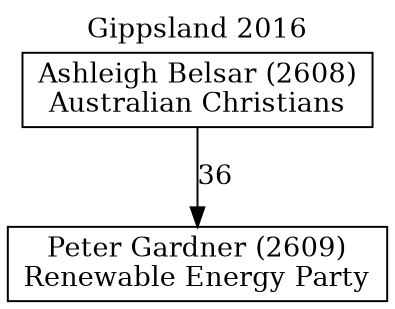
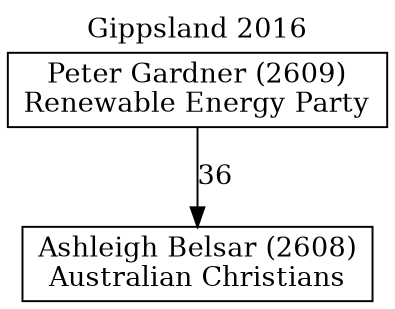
edge "Ashleigh Belsar (2608) Australian Christians" -> "Peter Gardner (2609) Renewable Energy Party": reversed
